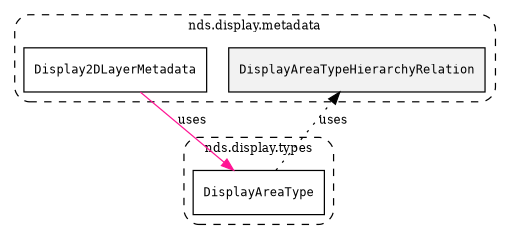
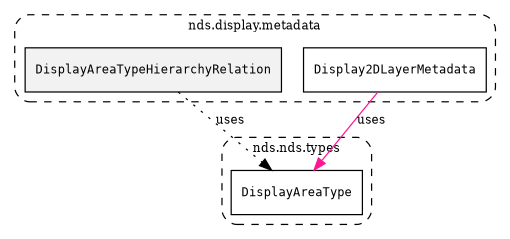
edge "DisplayAreaType" -> "DisplayAreaTypeHierarchyRelation": reversed
cluster "nds.display.types": label "nds.display.types" -> "nds.nds.types"
